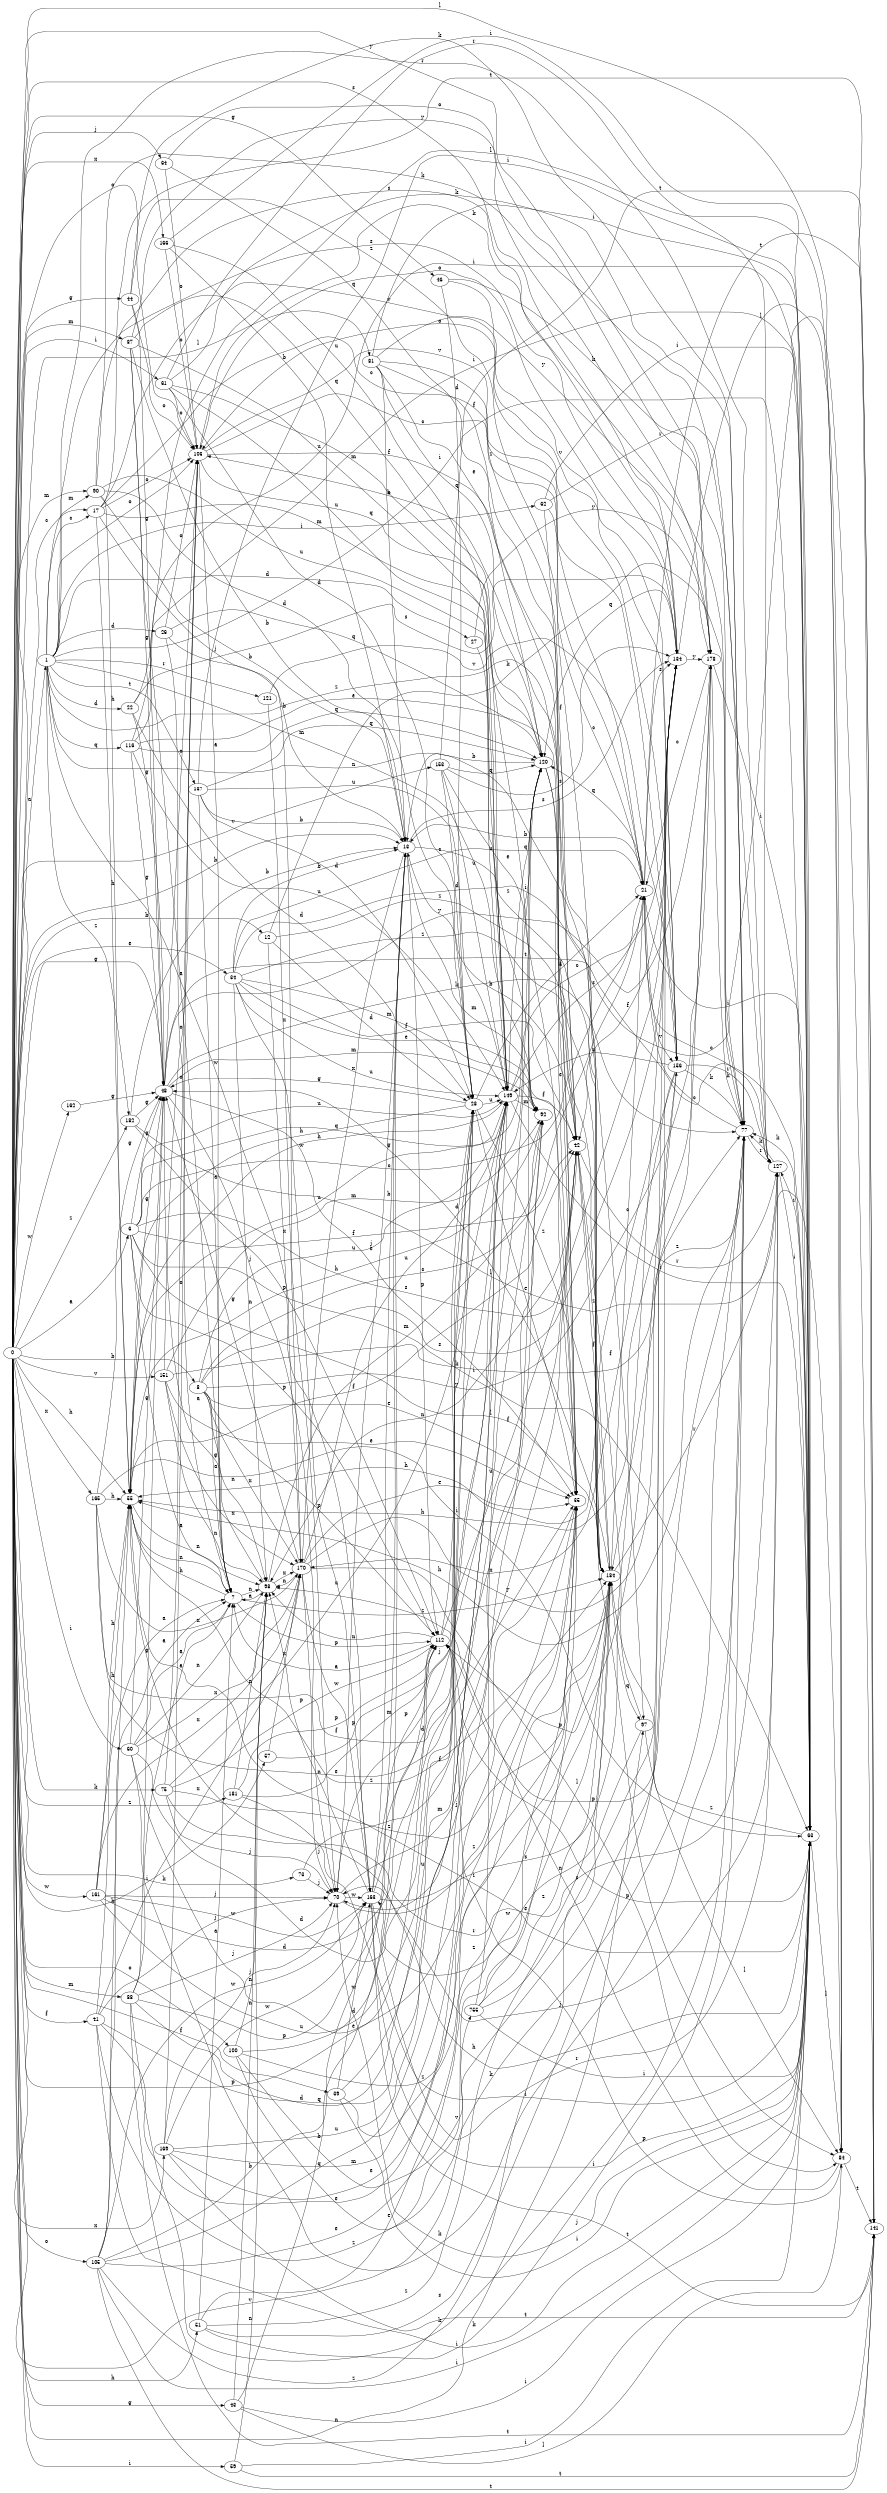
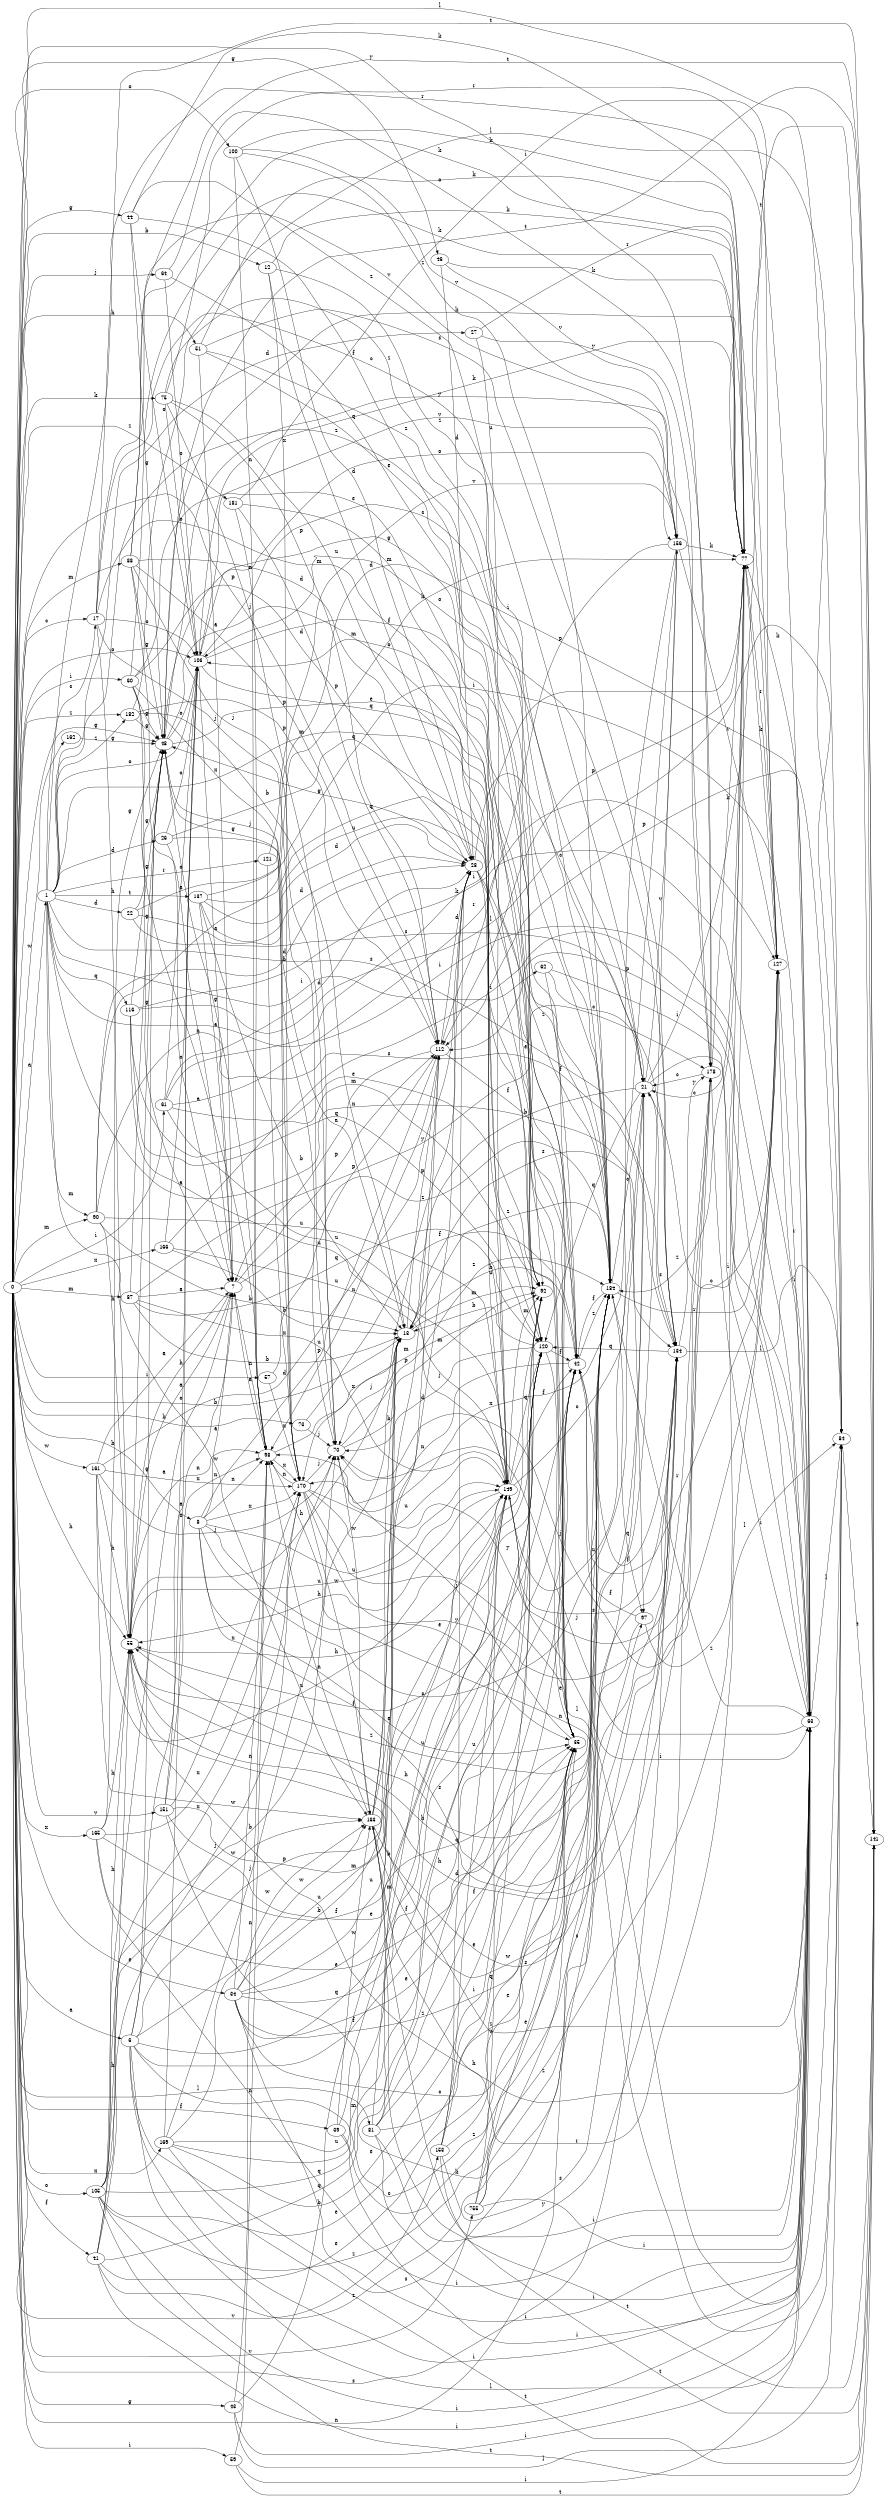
edge "44" -> "42": added, label "f"
edge "62" -> "127": now "27" -> "127"
edge "55" -> "7": label "n" -> "a"
